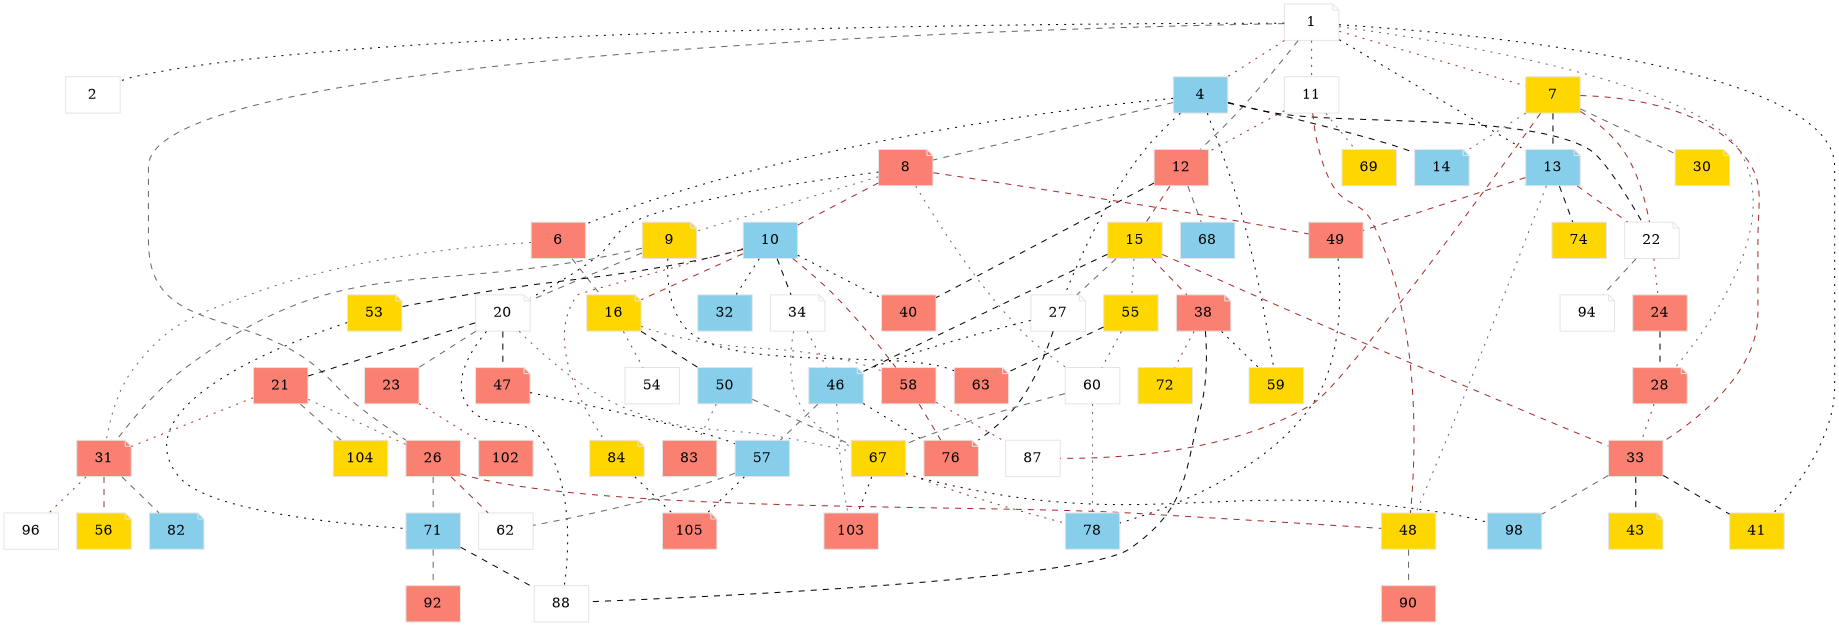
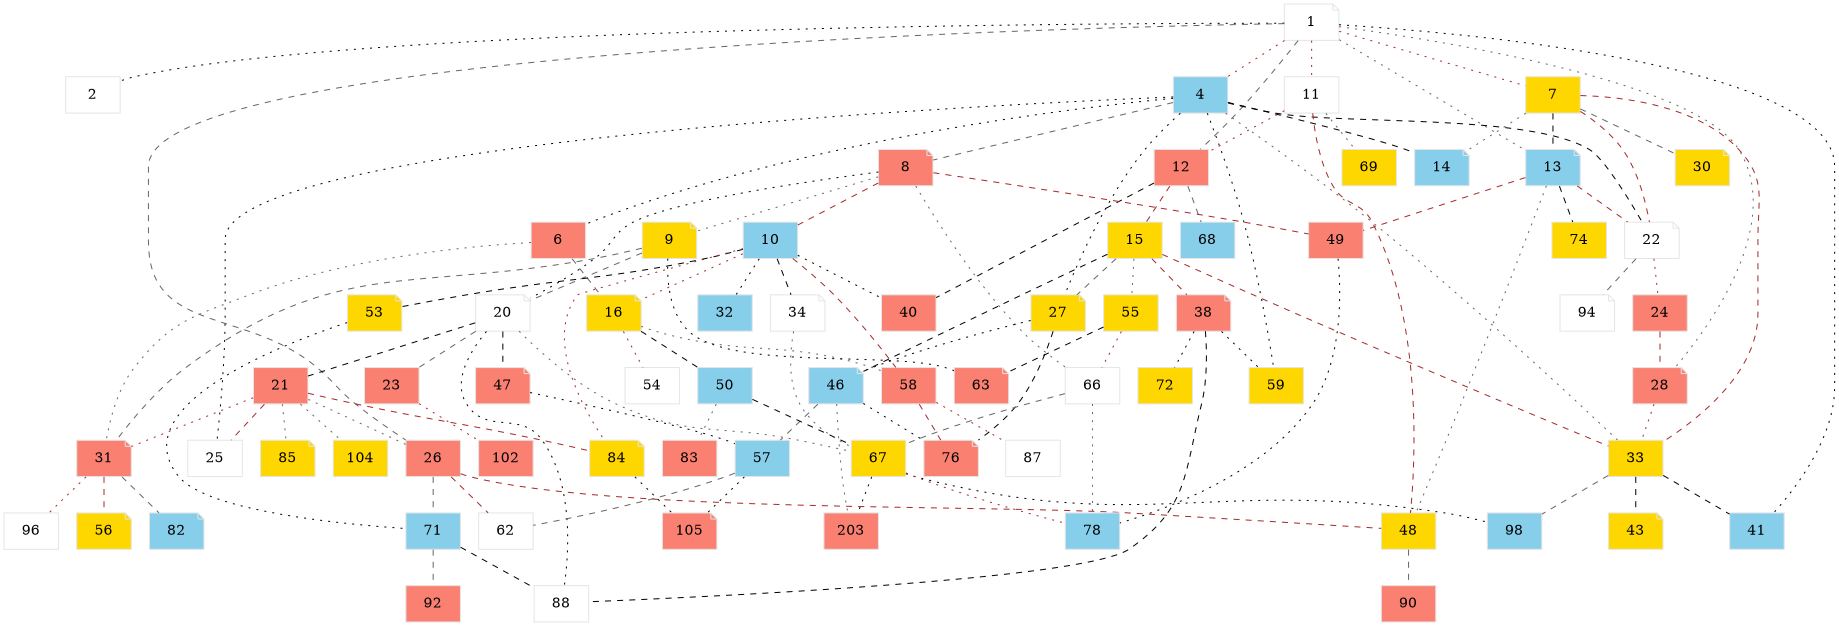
edge "1" -- "13": color black -> gray40
edge "4" -- "33": added
edge "10" -- "16": style dashed -> dotted
node "27": fillcolor white -> gold
edge "34" -- "46": removed
edge "38" -- "72": color brown -> black
edge "24" -- "28": color black -> brown
edge "7" -- "87": removed
node "60": label "60" -> "66"
edge "21" -- "84": added
edge "21" -- "104": style dashed -> dotted
edge "50" -- "67": color gray40 -> black
node "25": added
node "85": added
node "33": fillcolor salmon -> gold
node "103": label "103" -> "203"
node "41": fillcolor gold -> skyblue
